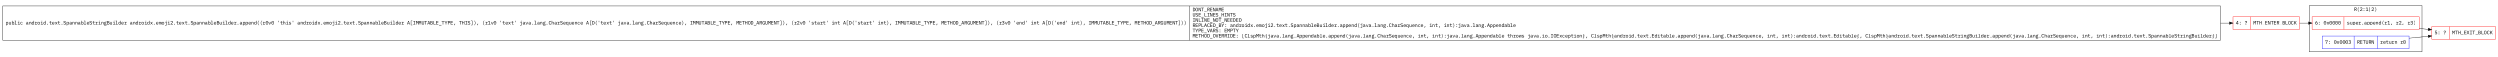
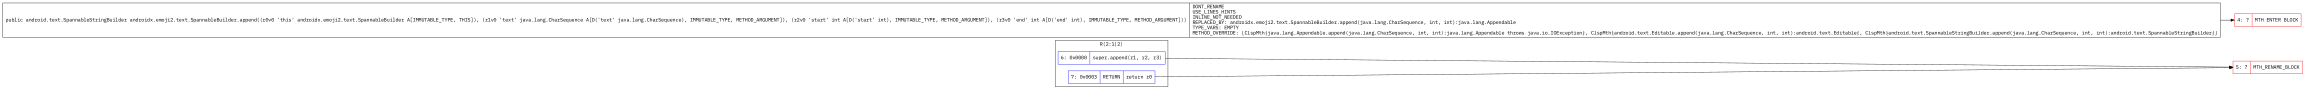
edge "4: ?" -> "6: 0x0000": removed
node "6: 0x0000": color red -> blue
node "5: ?": text "MTH_EXIT_BLOCK" -> "MTH_RENAME_BLOCK"
